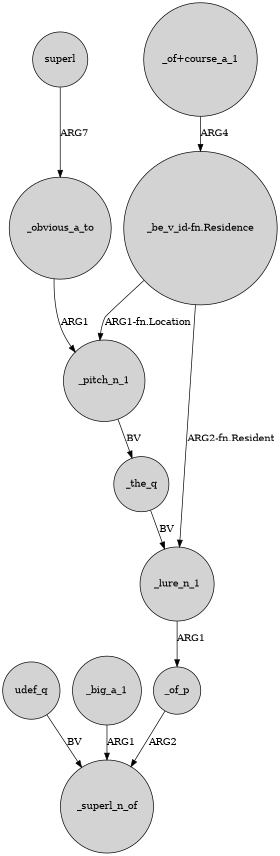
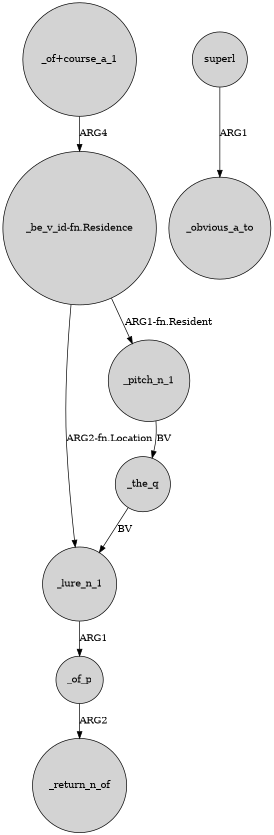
edge "superl" -> "_obvious_a_to": label "ARG7" -> "ARG1"
edge "_obvious_a_to" -> "_pitch_n_1": removed, label "ARG1"
edge "_be_v_id-fn.Residence" -> "_pitch_n_1": label "ARG1-fn.Location" -> "ARG1-fn.Resident"
edge "_be_v_id-fn.Residence" -> "_lure_n_1": label "ARG2-fn.Resident" -> "ARG2-fn.Location"
node "udef_q": removed
node "_big_a_1": removed
node "_superl_n_of": label "_superl_n_of" -> "_return_n_of"
